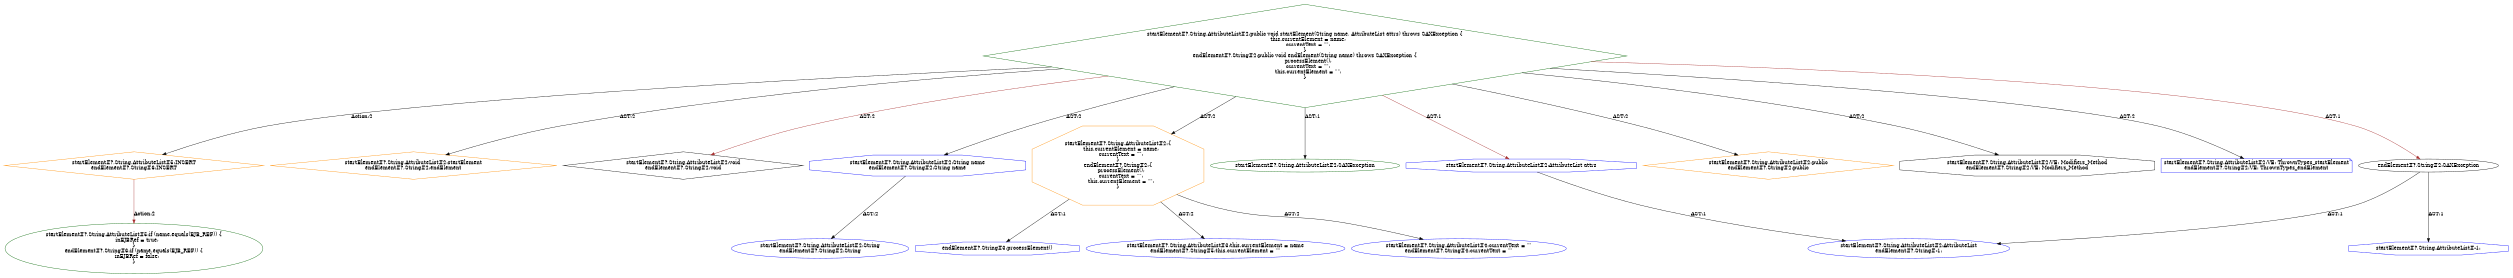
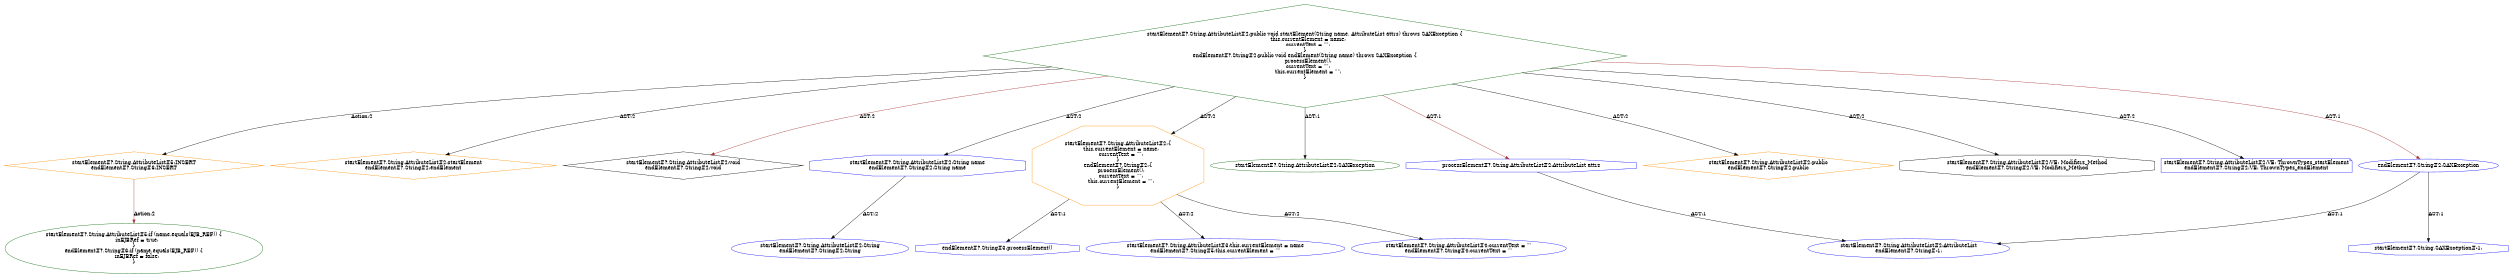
node "startElement#?,String,AttributeList#2:AttributeList attrs": label "startElement#?,String,AttributeList#2:AttributeList attrs" -> "processElement#?,String,AttributeList#2:AttributeList attrs"
node "endElement#?,String#2:SAXException": color black -> blue
node "startElement#?,String,AttributeList#-1:": label "startElement#?,String,AttributeList#-1:" -> "startElement#?,String,SAXException#-1:"
